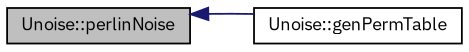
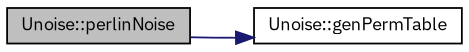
edge "Unoise::genPermTable" -> "Unoise::perlinNoise": reversed
